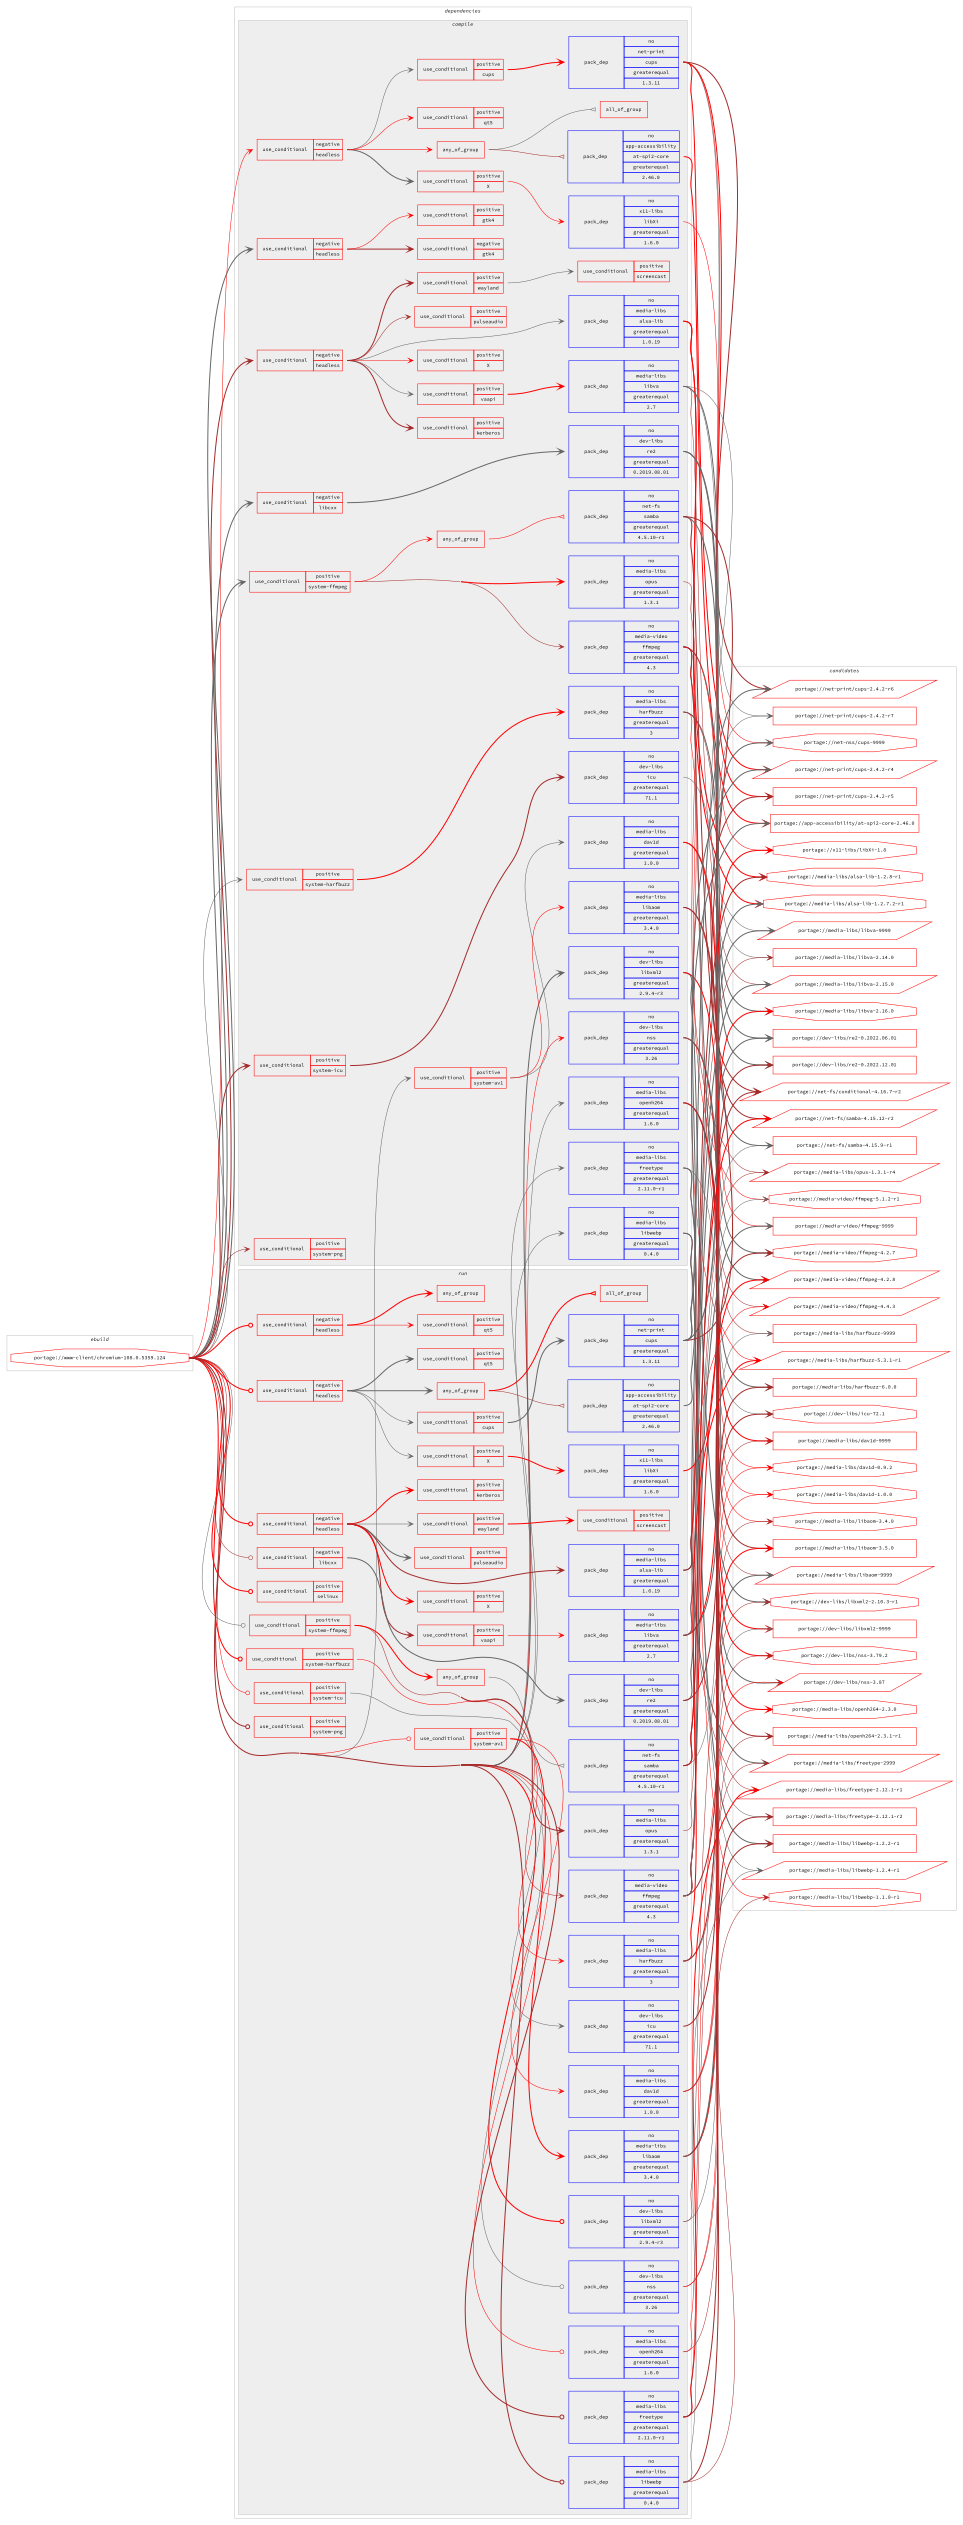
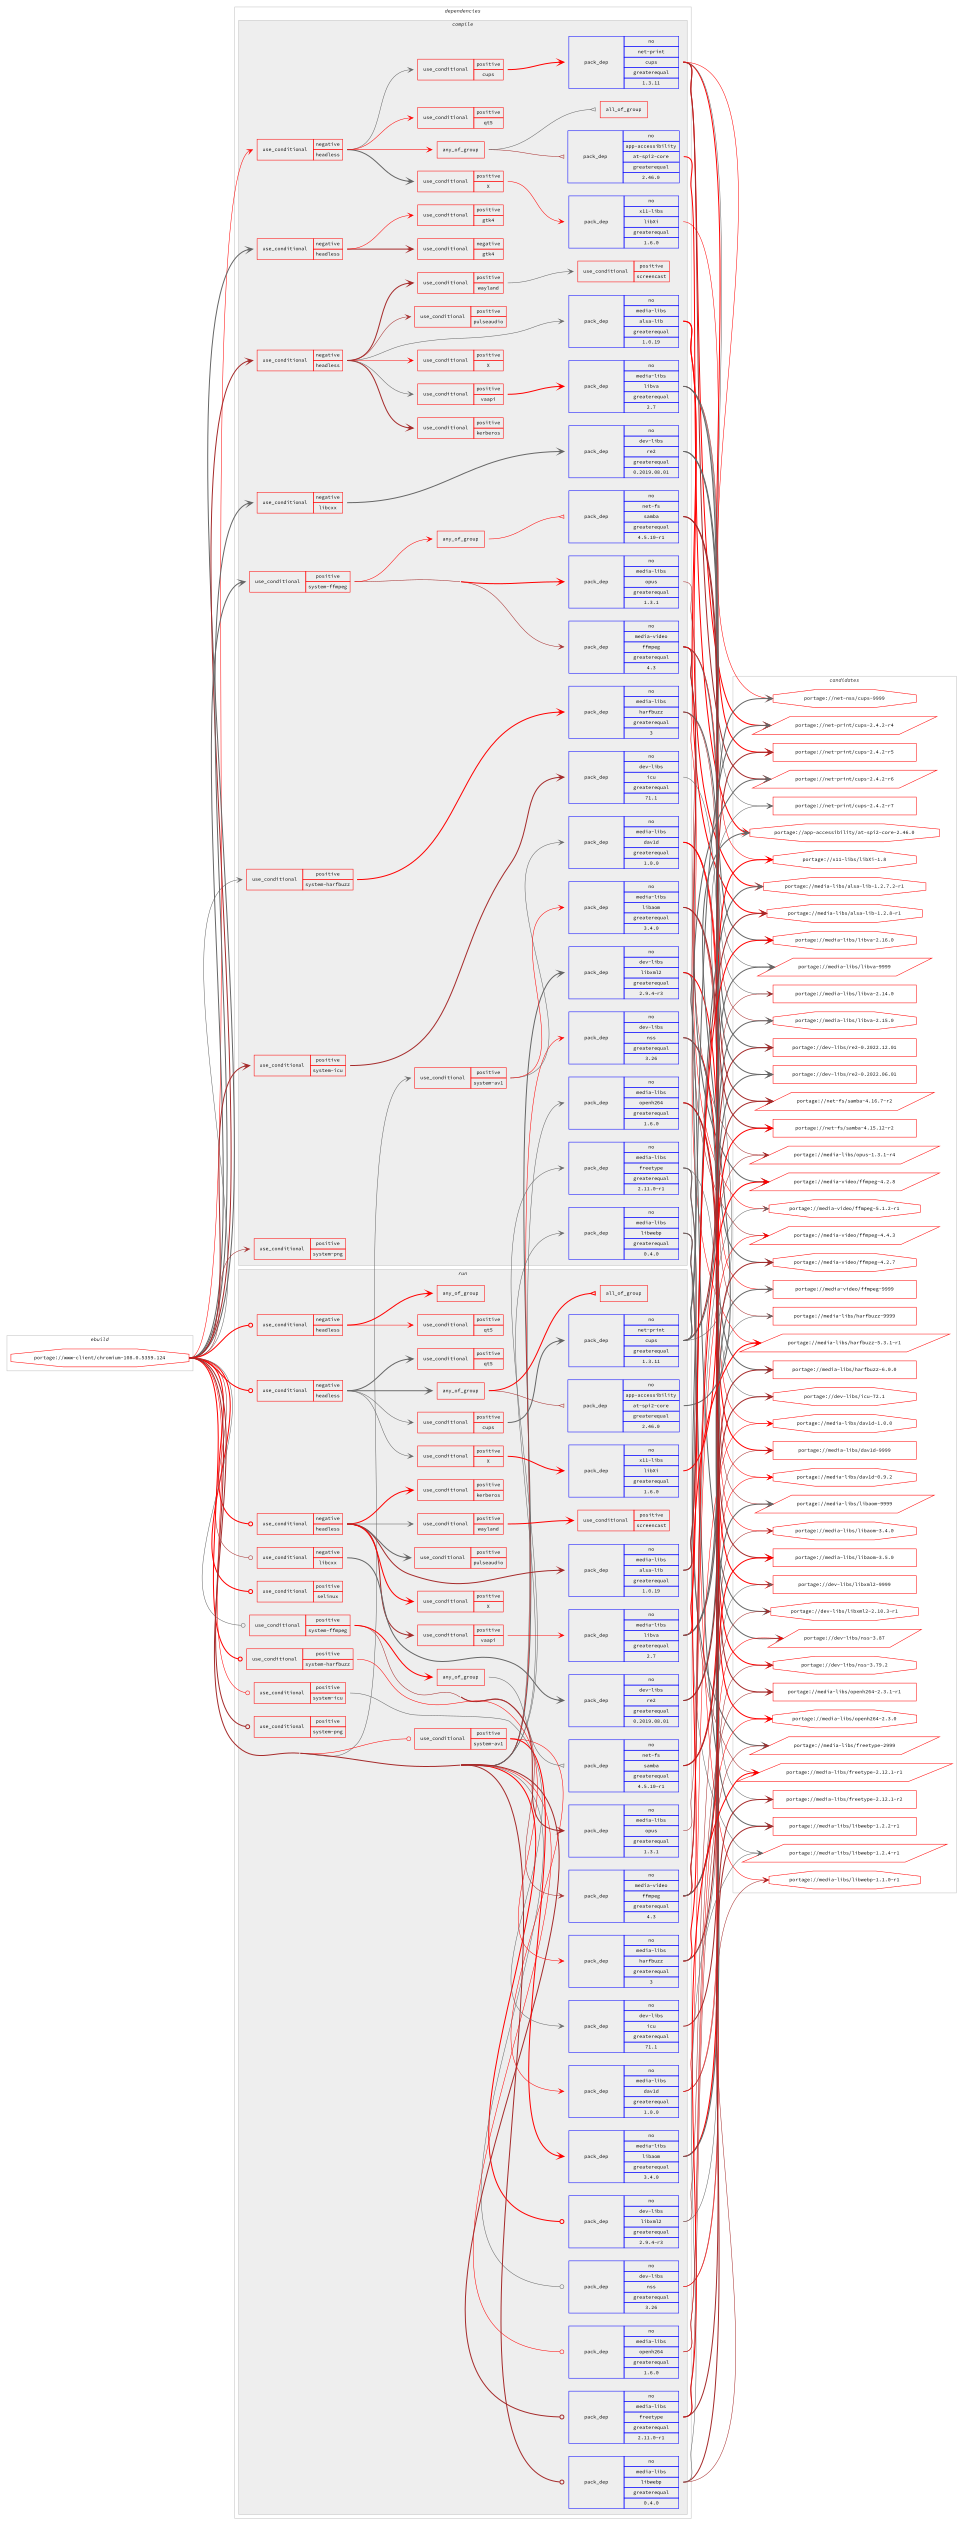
node "portage://app-accessibility/at-spi2-core-2.46.0": shape box -> octagon
node "portage://media-libs/libva-2.15.0": shape parallelogram -> octagon
node "portage://net-fs/conditional-4.16.7-r2": label "portage://net-fs/conditional-4.16.7-r2" -> "portage://net-fs/samba-4.16.7-r2"
node "portage://net-fs/samba-4.15.12-r2": shape parallelogram -> box
node "portage://net-fs/samba-4.15.9-r1": removed
